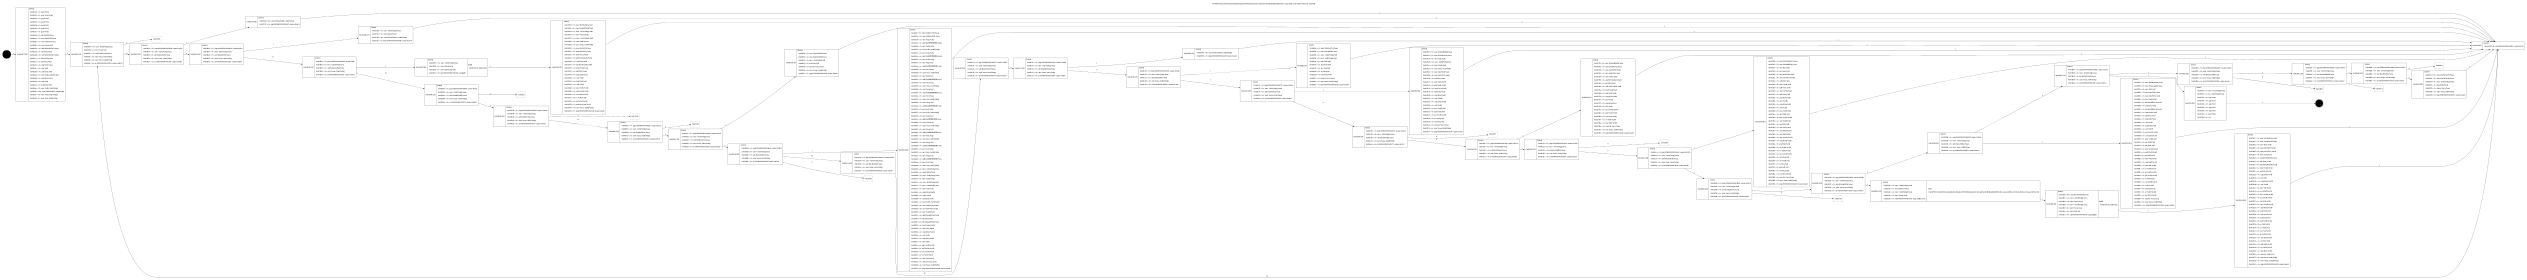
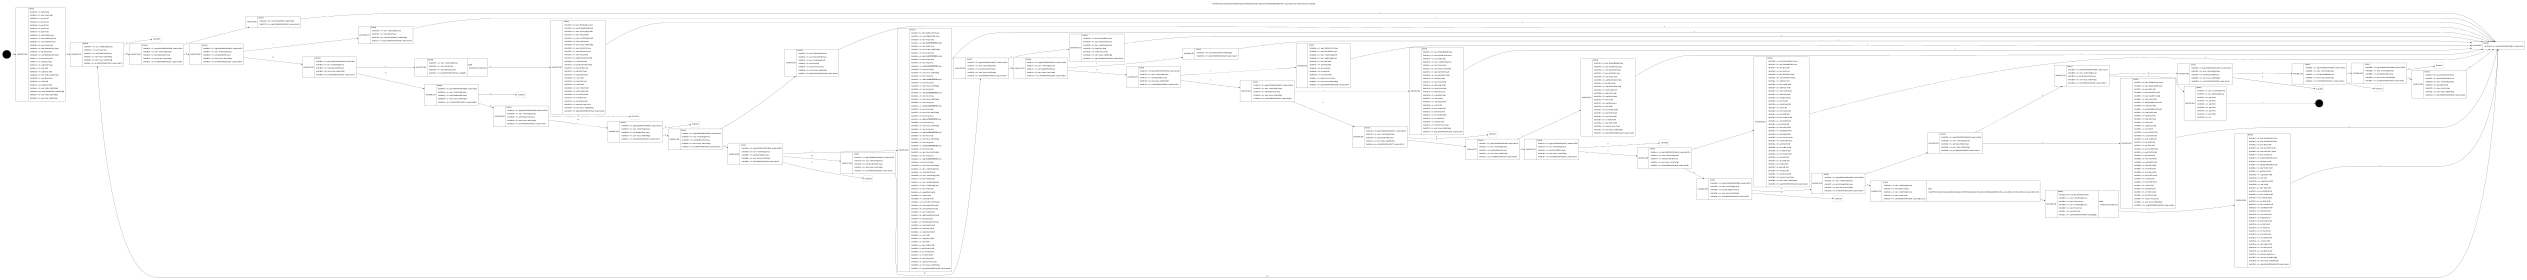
node "0x402095 [30]": added
